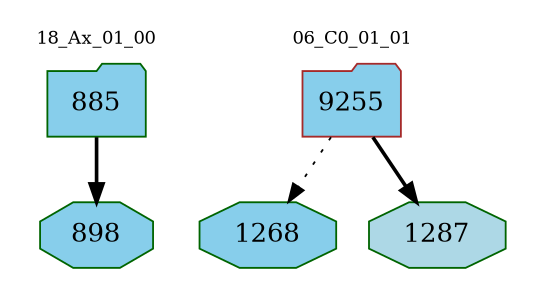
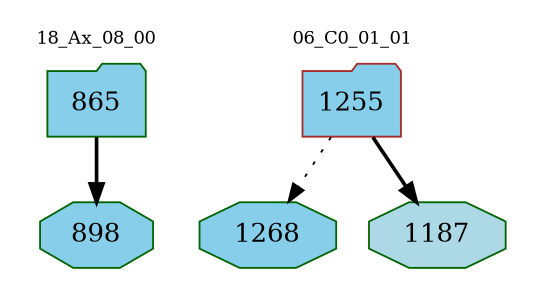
cluster "18_Ax_01_00": label "18_Ax_01_00" -> "18_Ax_08_00"
node "885": label "885" -> "865"
node "9255": label "9255" -> "1255"
node "1287": label "1287" -> "1187"
